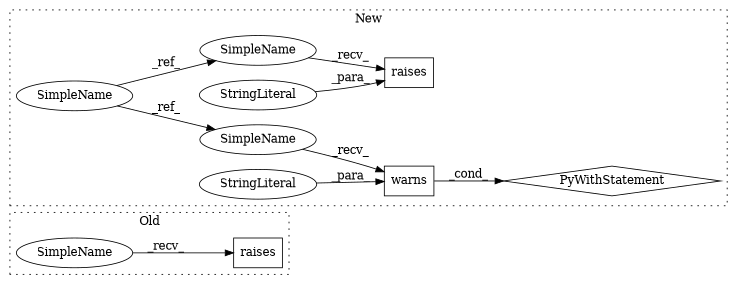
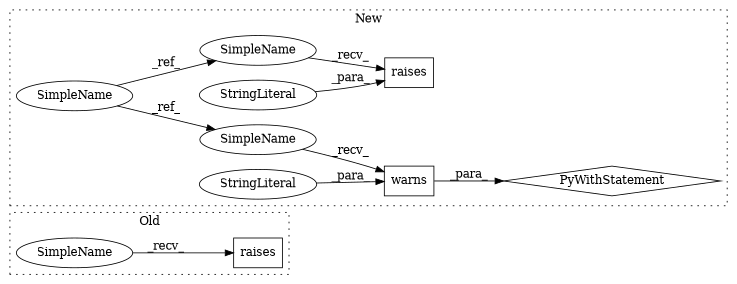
edge "warns" -> "PyWithStatement": label "_cond_" -> "_para_"
